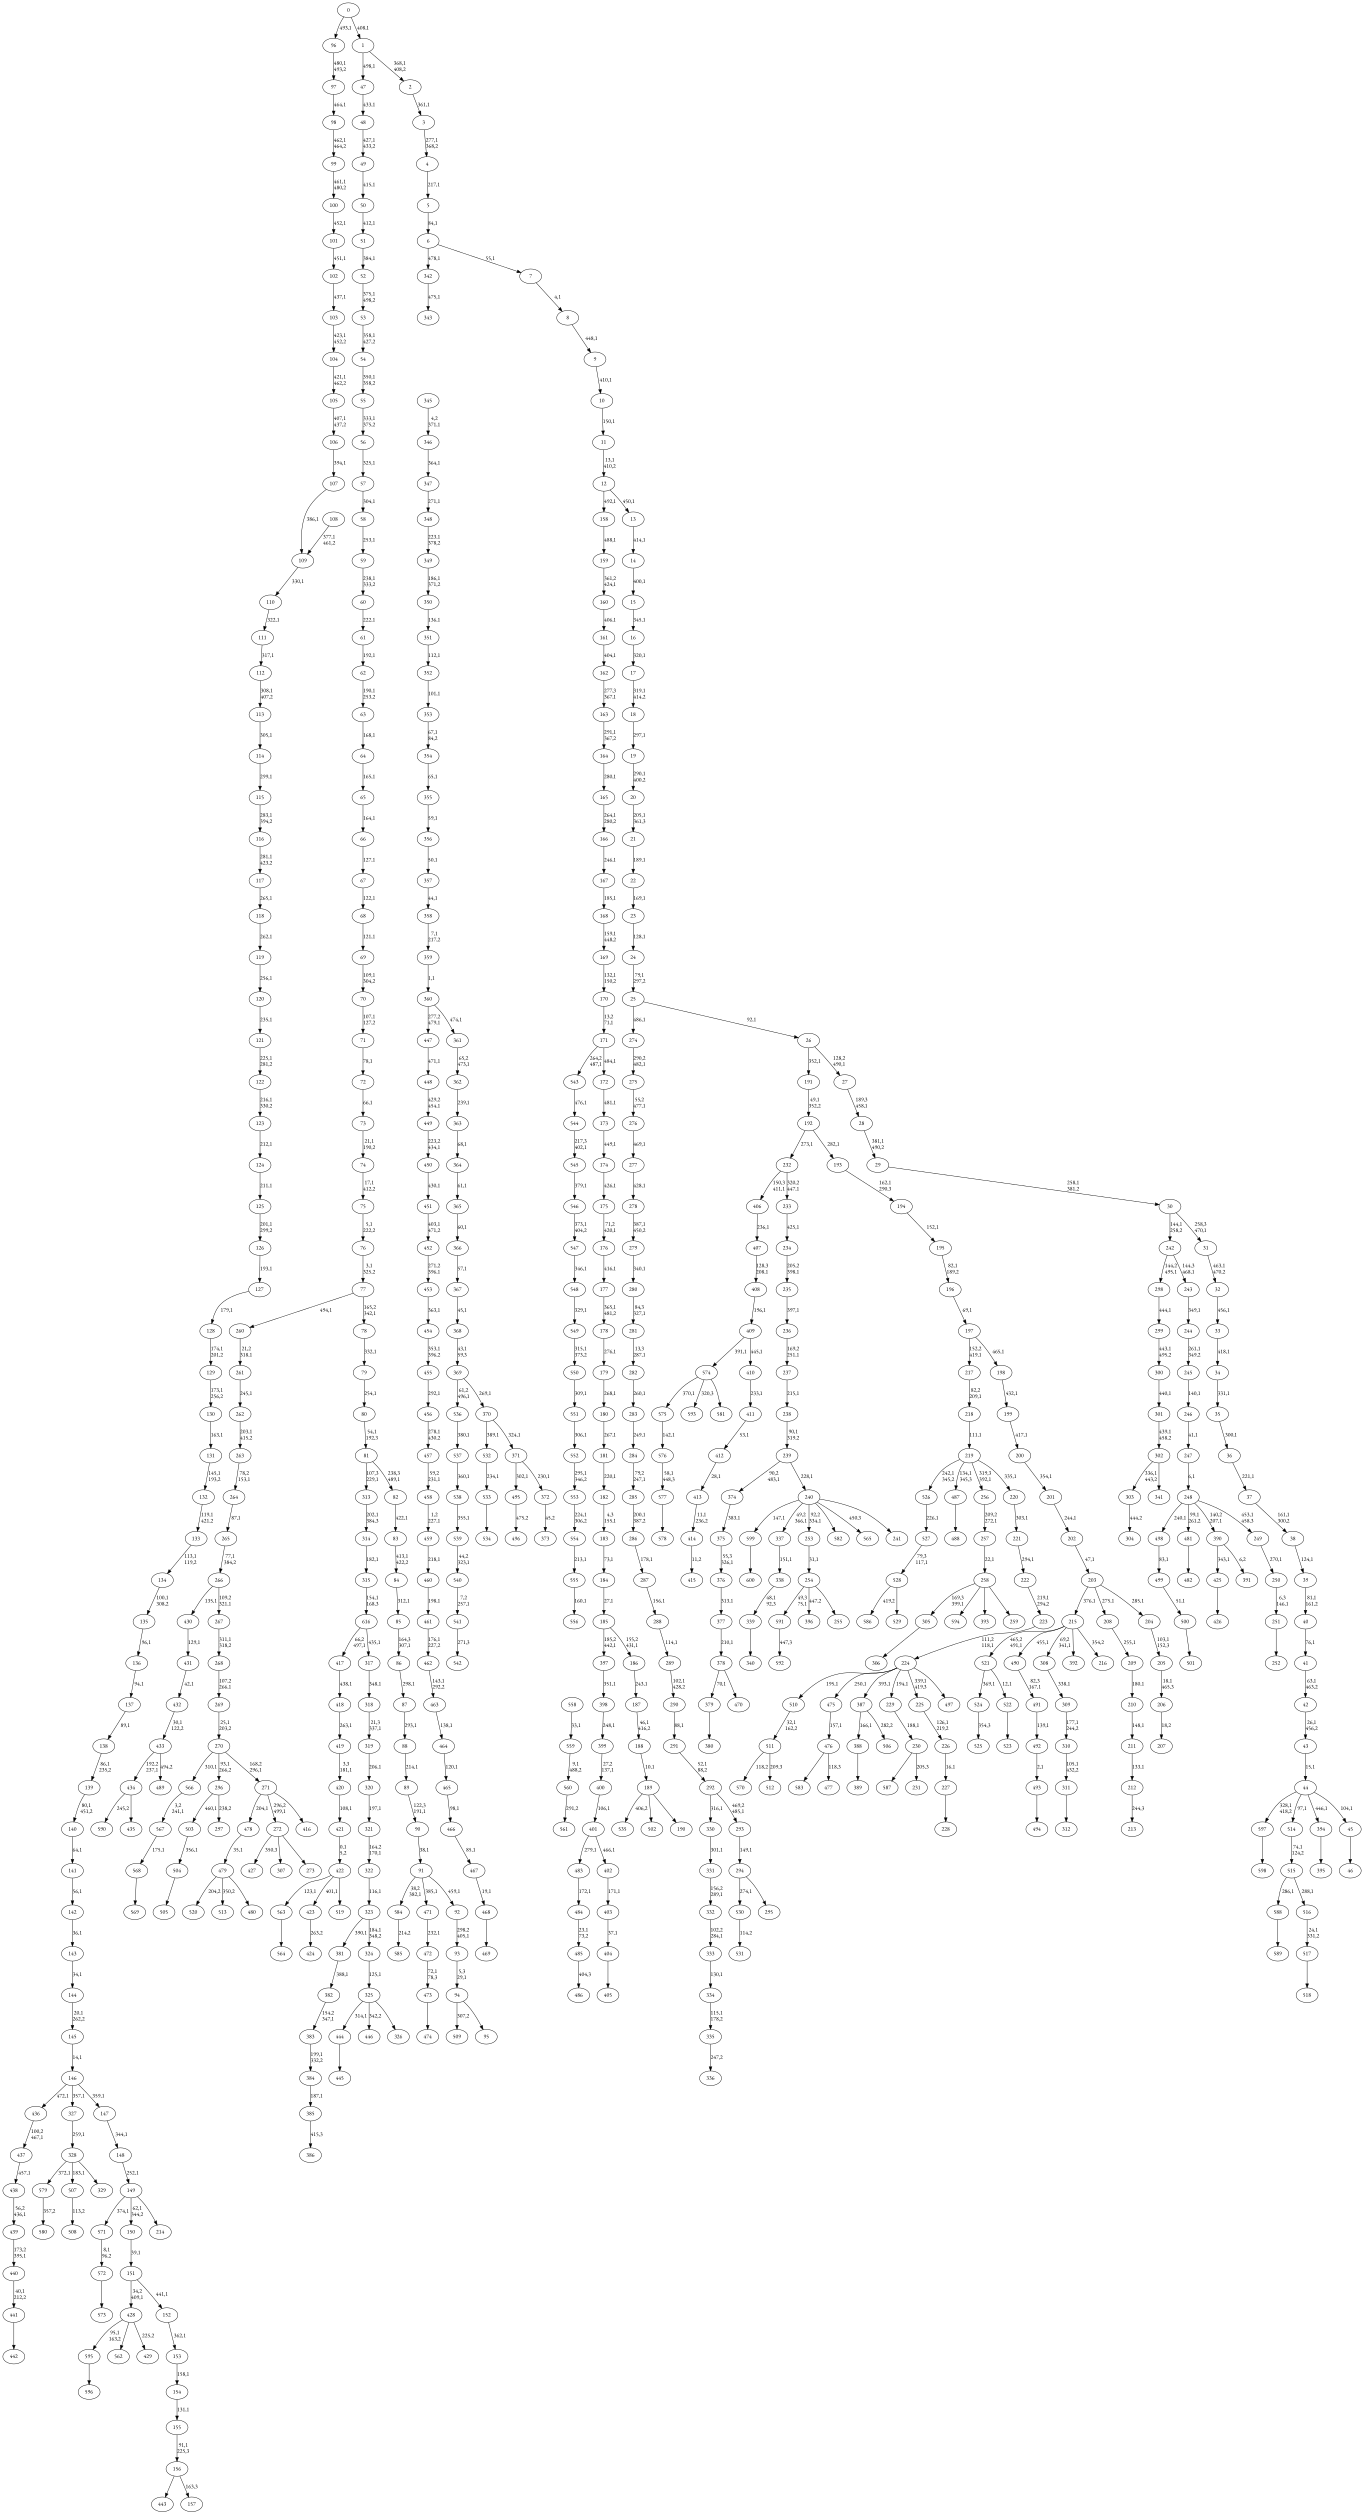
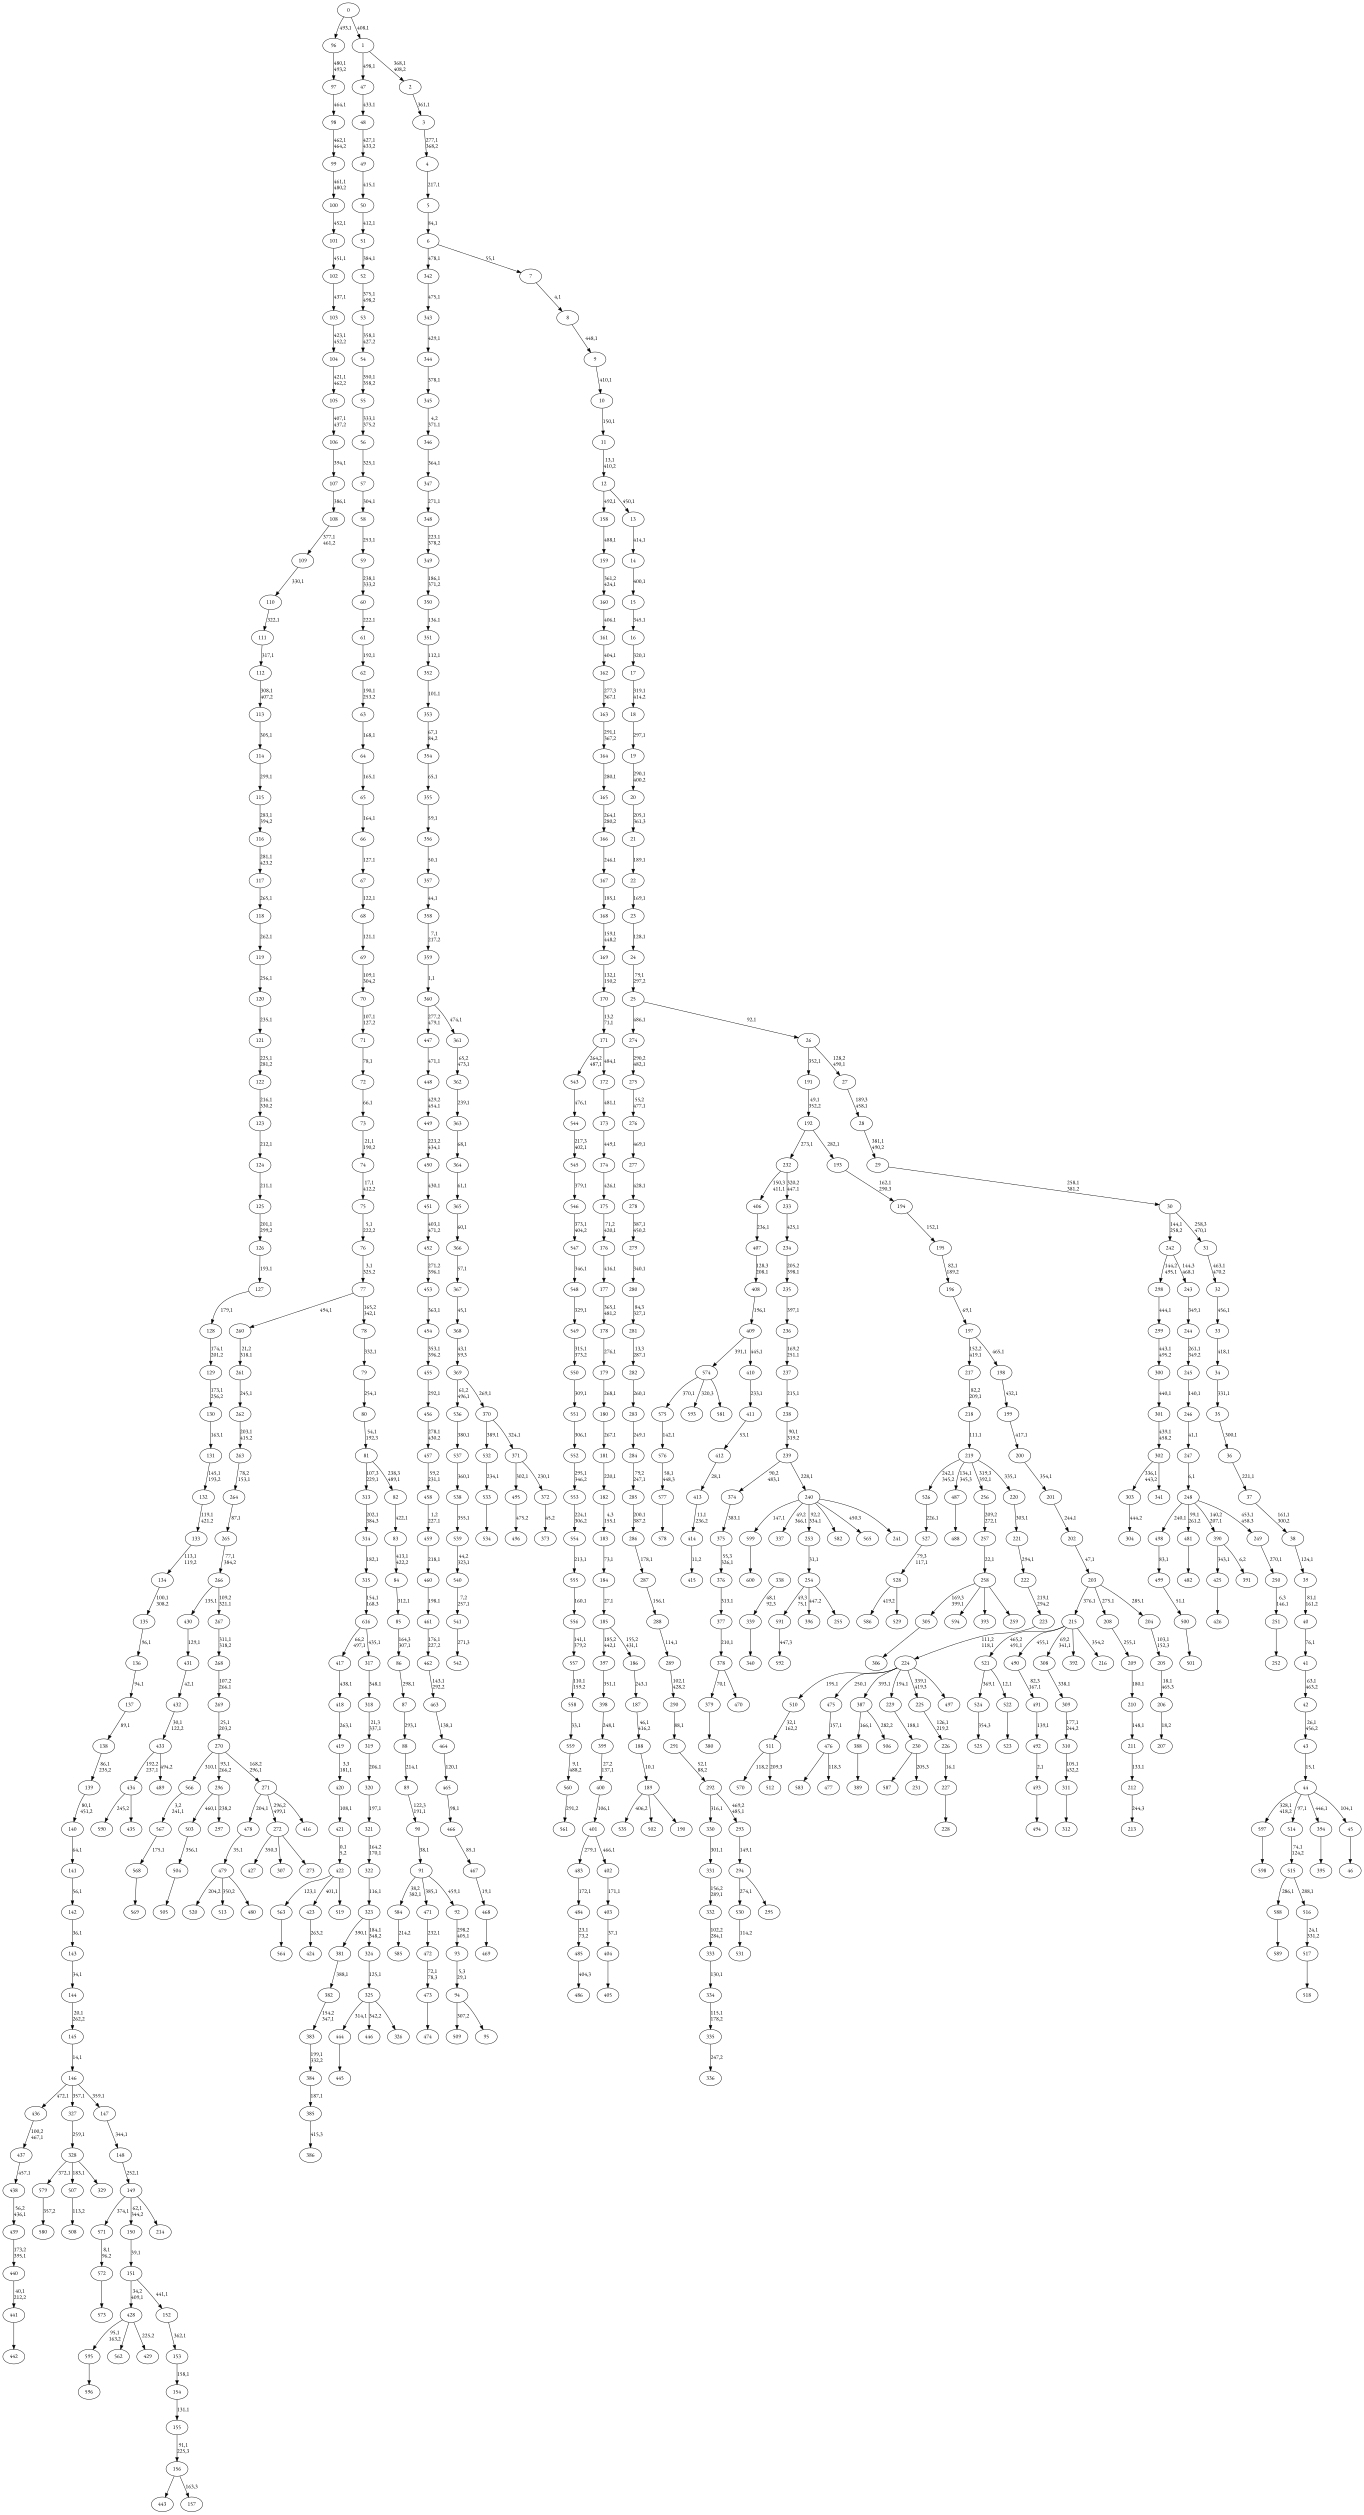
node "344": added
edge "107" -> "109": now "107" -> "108"
edge "337" -> "338": removed, label "151,1"
node "557": added
